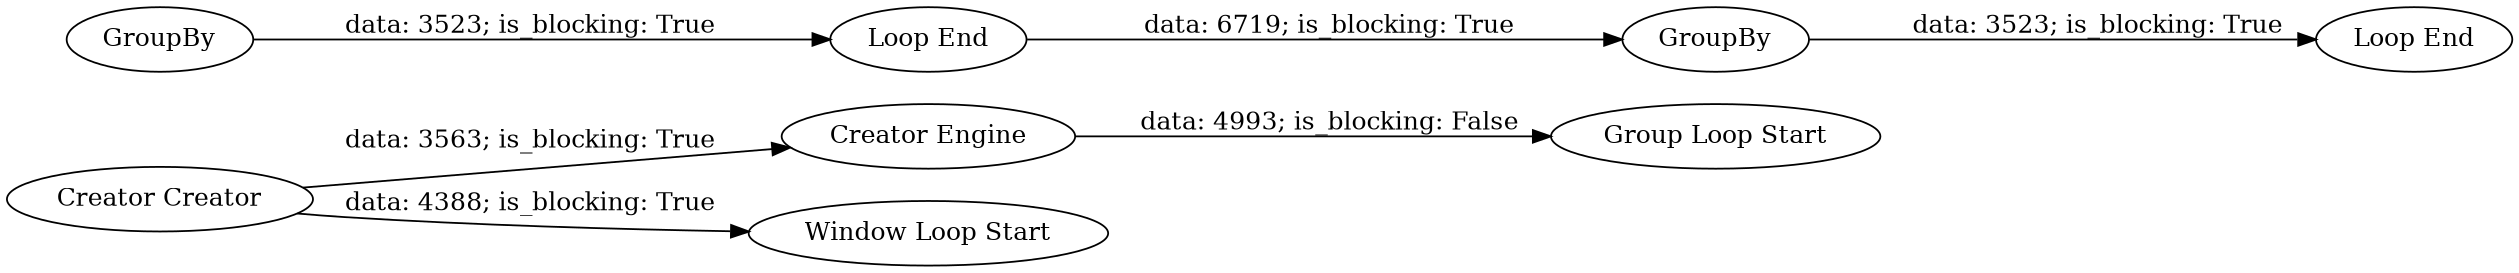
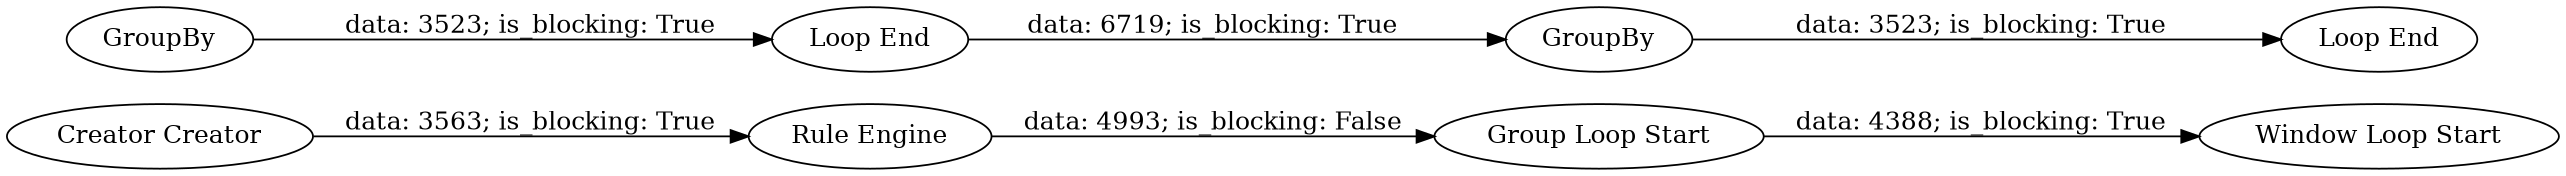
node "Creator Engine": label "Creator Engine" -> "Rule Engine"
edge "Creator Creator" -> "Window Loop Start": now "Group Loop Start" -> "Window Loop Start"
